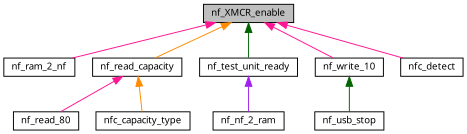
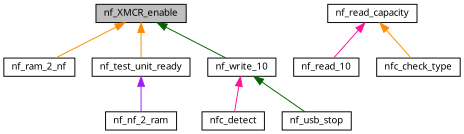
edge "nf_ram_2_nf" -> "nf_XMCR_enable": color deeppink -> darkorange
edge "nf_read_capacity" -> "nf_XMCR_enable": removed
edge "nfc_detect" -> "nf_XMCR_enable": now "nfc_detect" -> "nf_write_10"
edge "nf_write_10" -> "nf_XMCR_enable": color deeppink -> darkgreen
edge "nf_test_unit_ready" -> "nf_XMCR_enable": color darkgreen -> darkorange
node "nf_read_80": label "nf_read_80" -> "nf_read_10"
node "nfc_capacity_type": label "nfc_capacity_type" -> "nfc_check_type"
